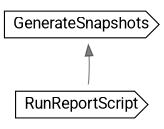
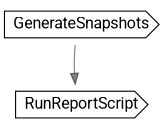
edge "RunReportScript" -> "GenerateSnapshots": reversed
